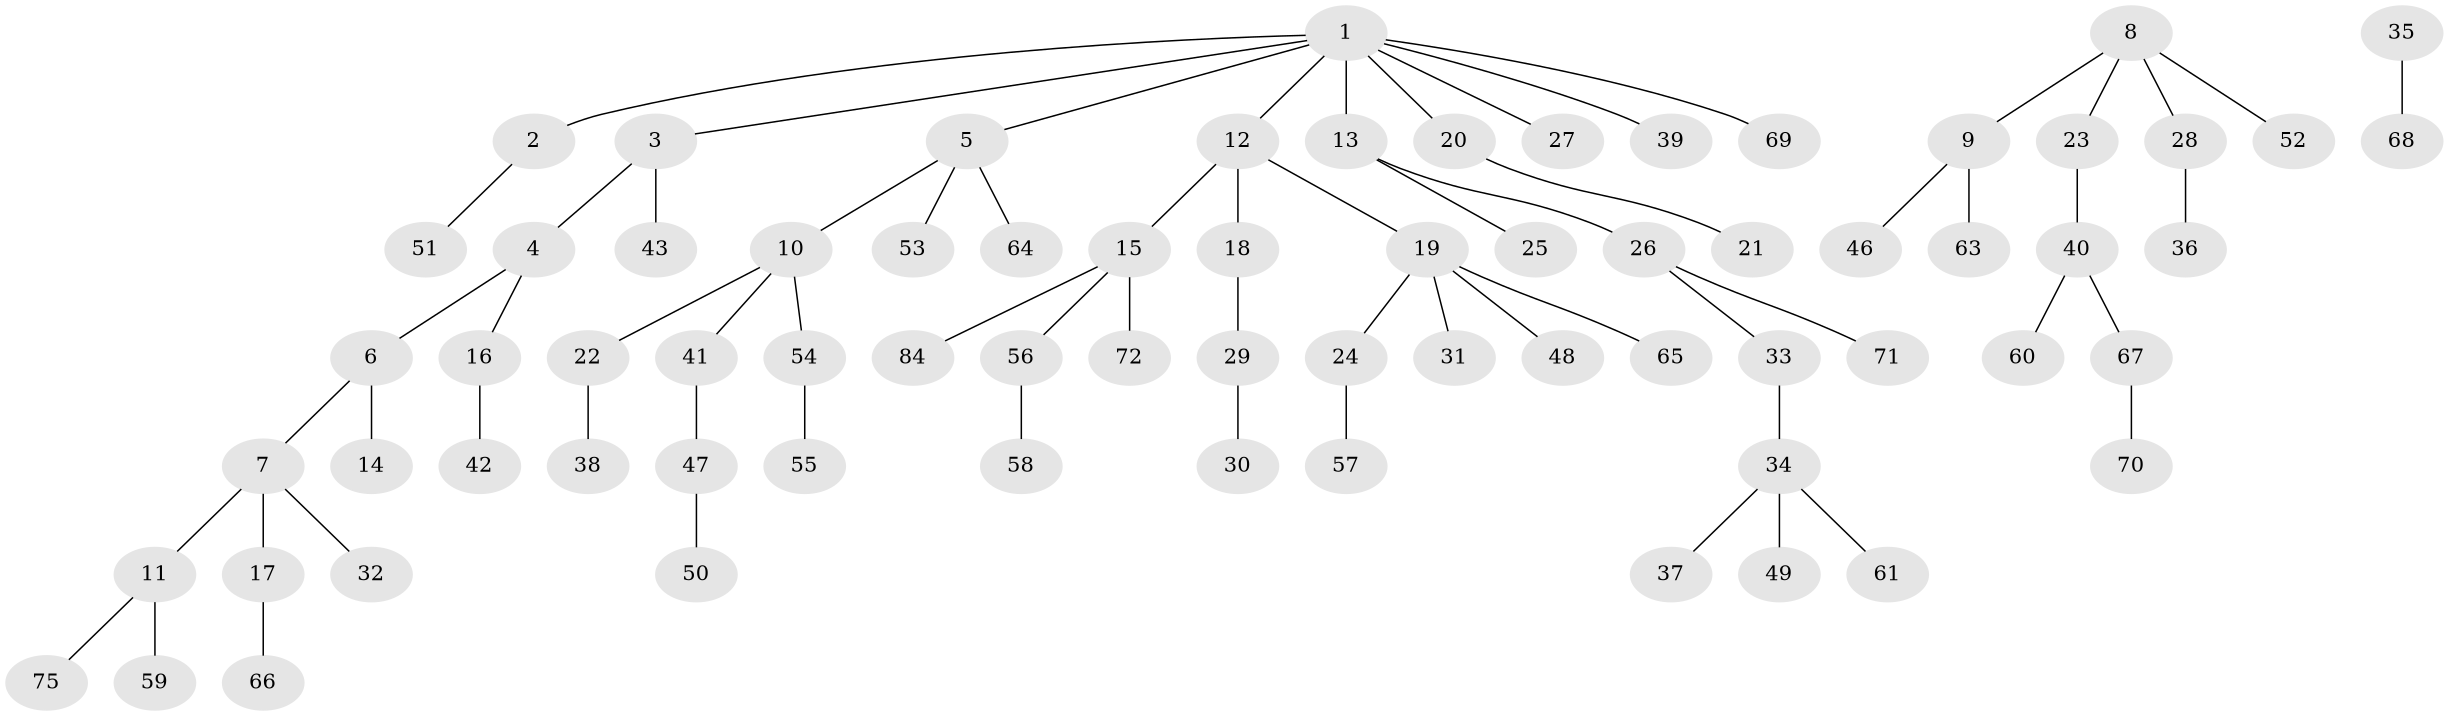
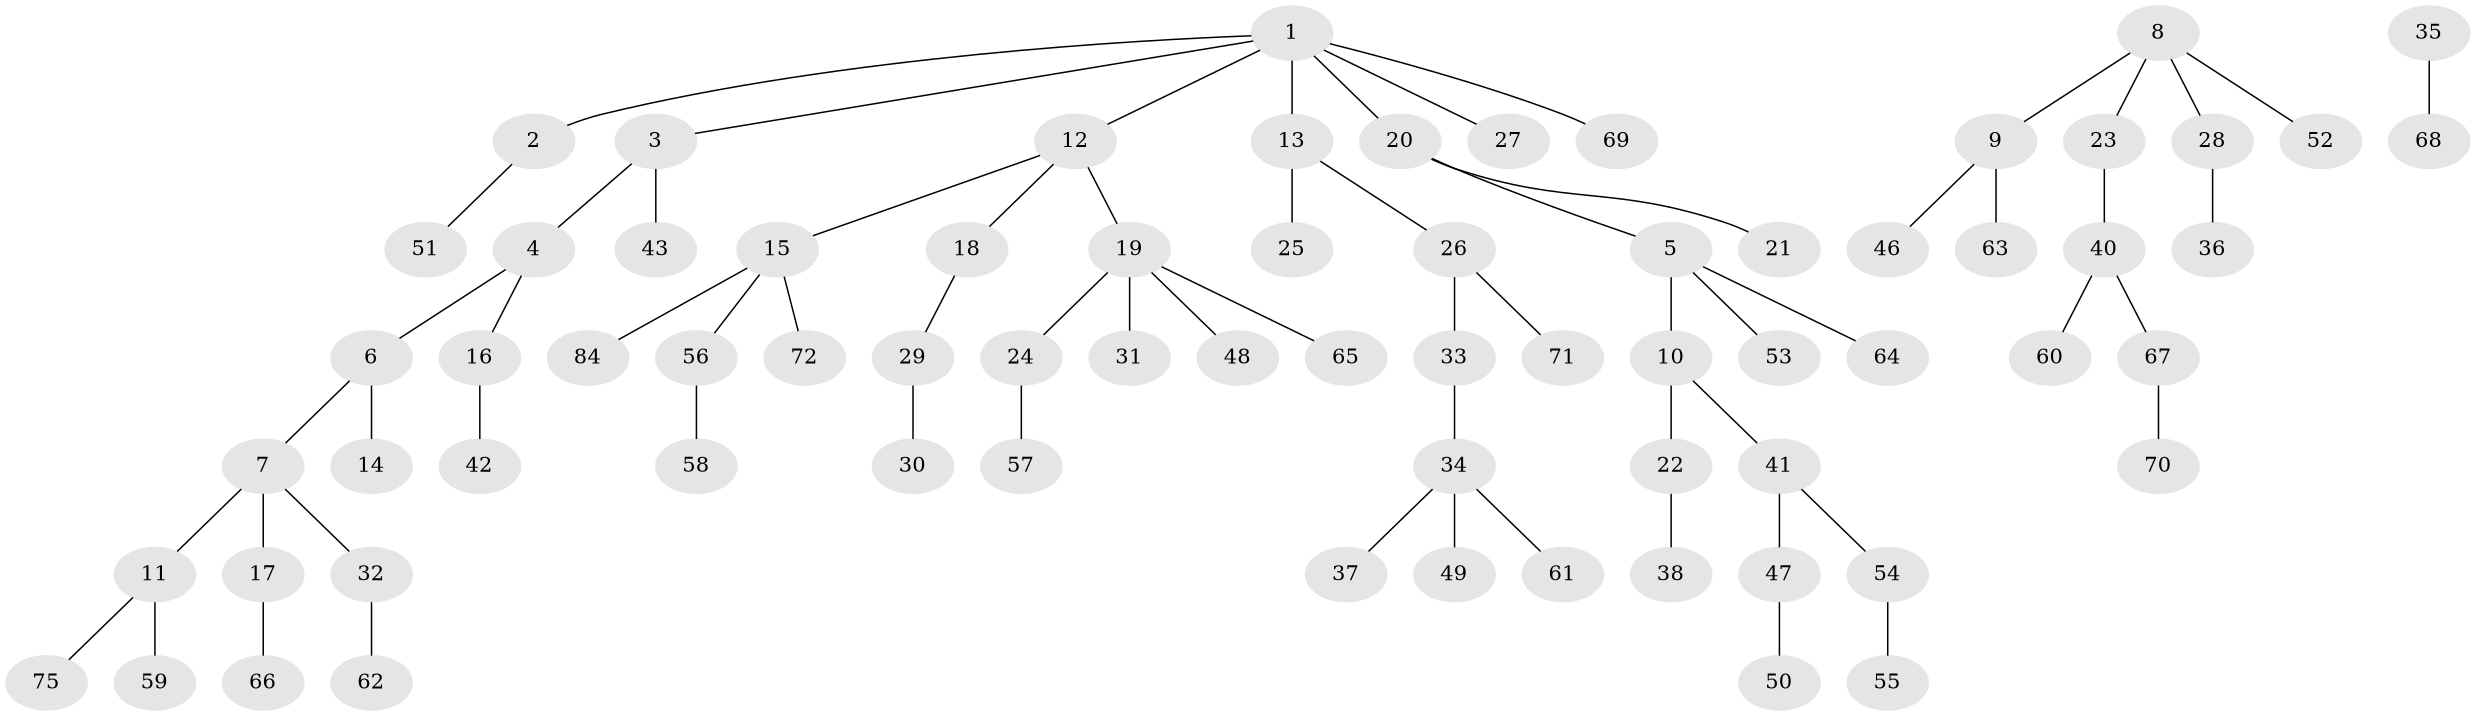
edge "1" -- "5": now "20" -- "5"
node "39": removed
edge "10" -- "54": now "41" -- "54"
node "62": added
